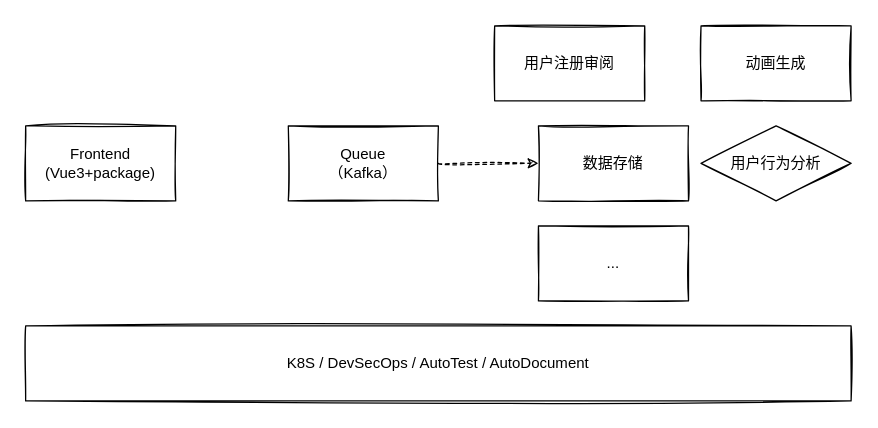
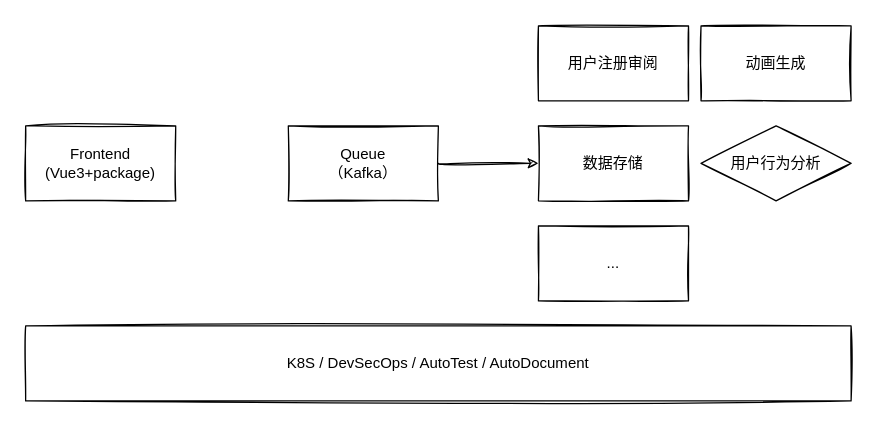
node "用户注册审阅": moved (569, 63) -> (613, 63)
edge "Queue （Kafka）" -> "数据存储": style dashed -> solid
